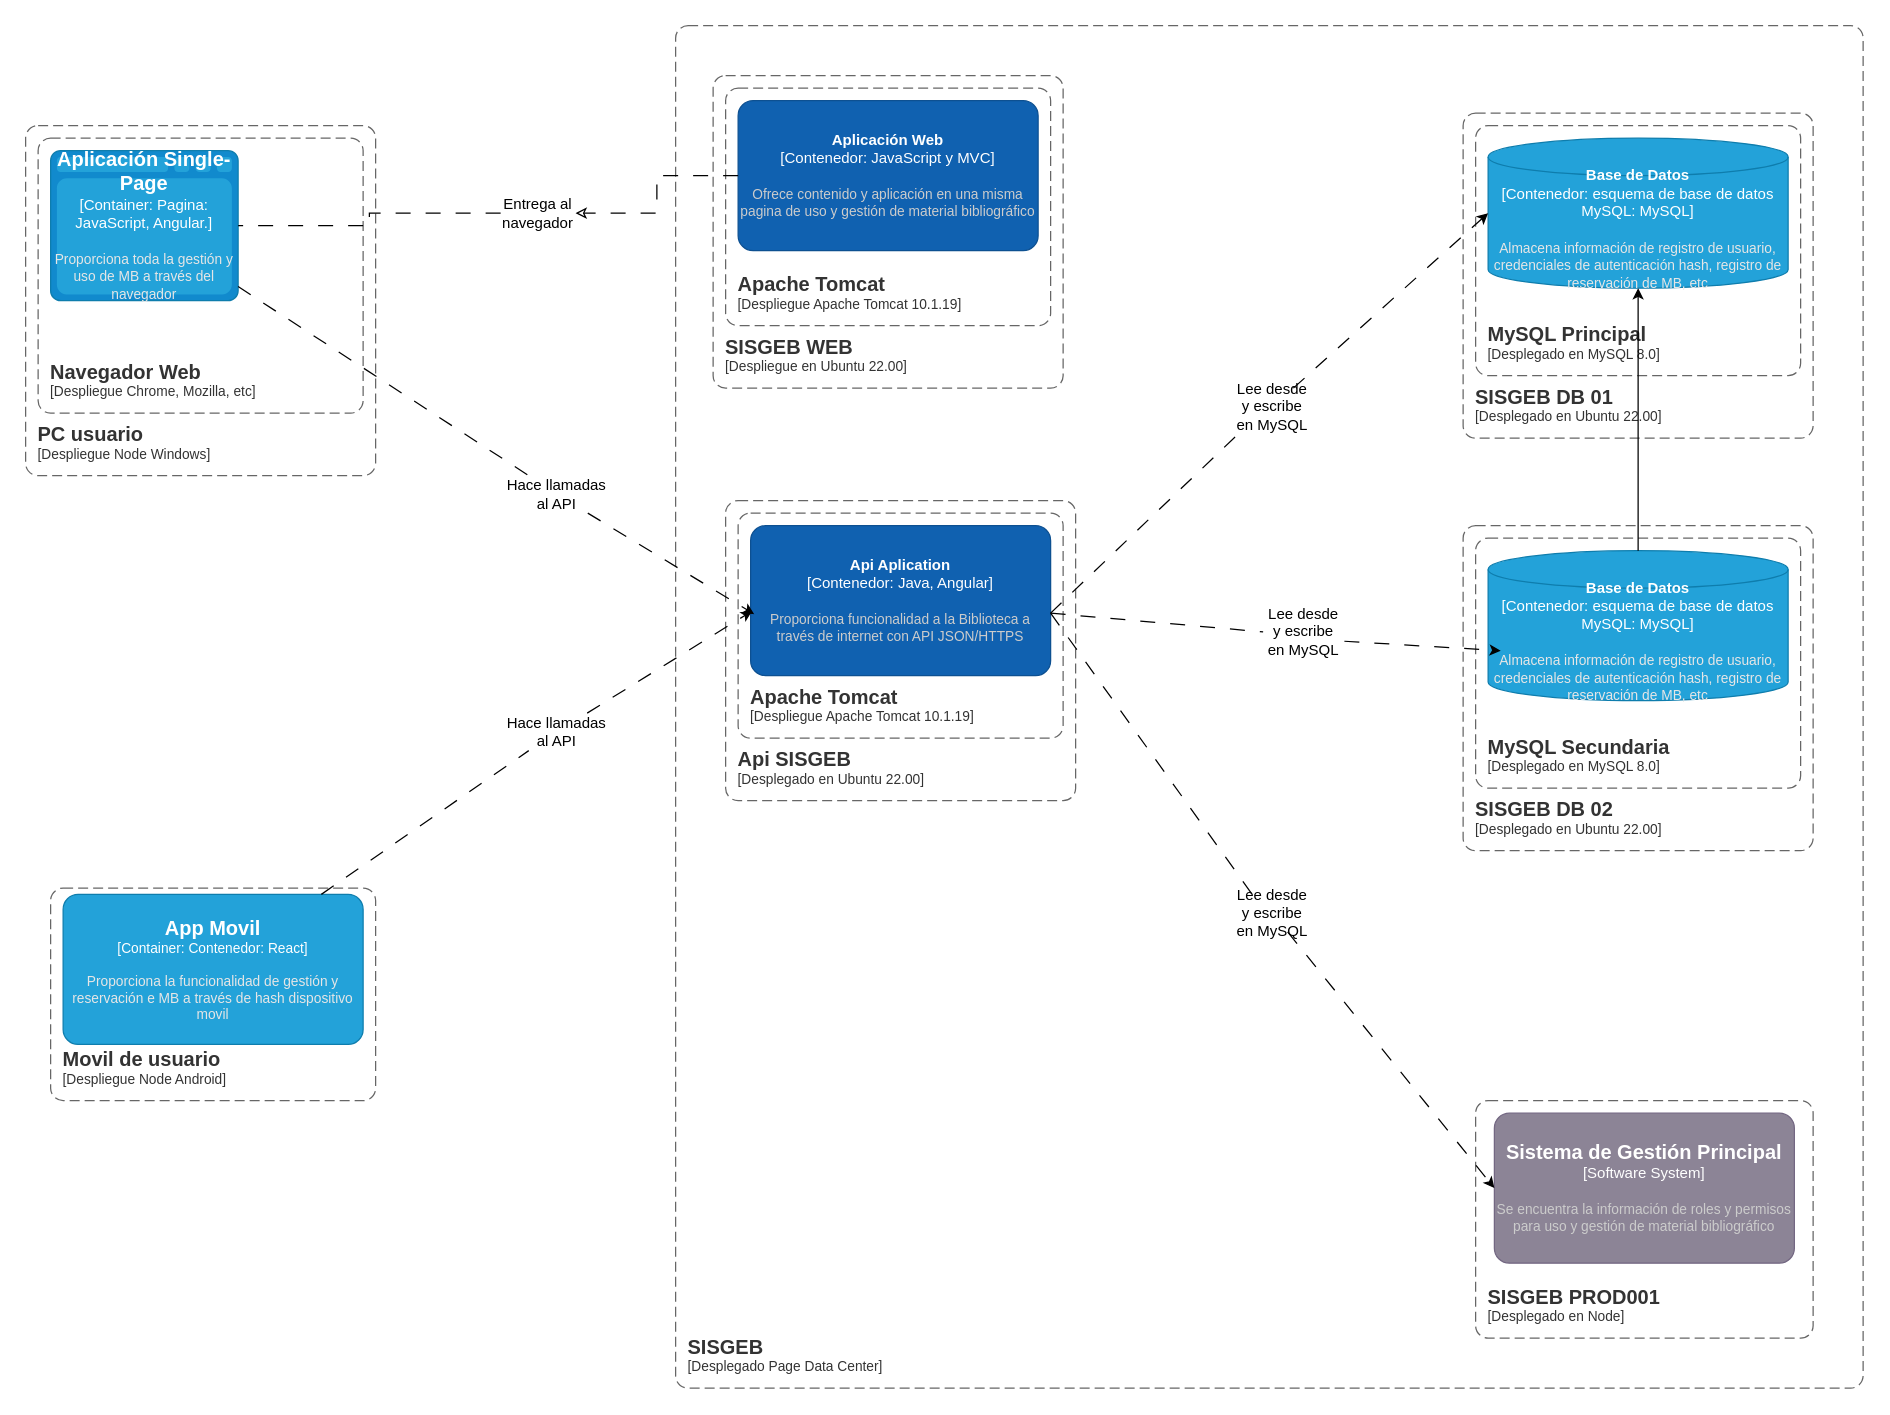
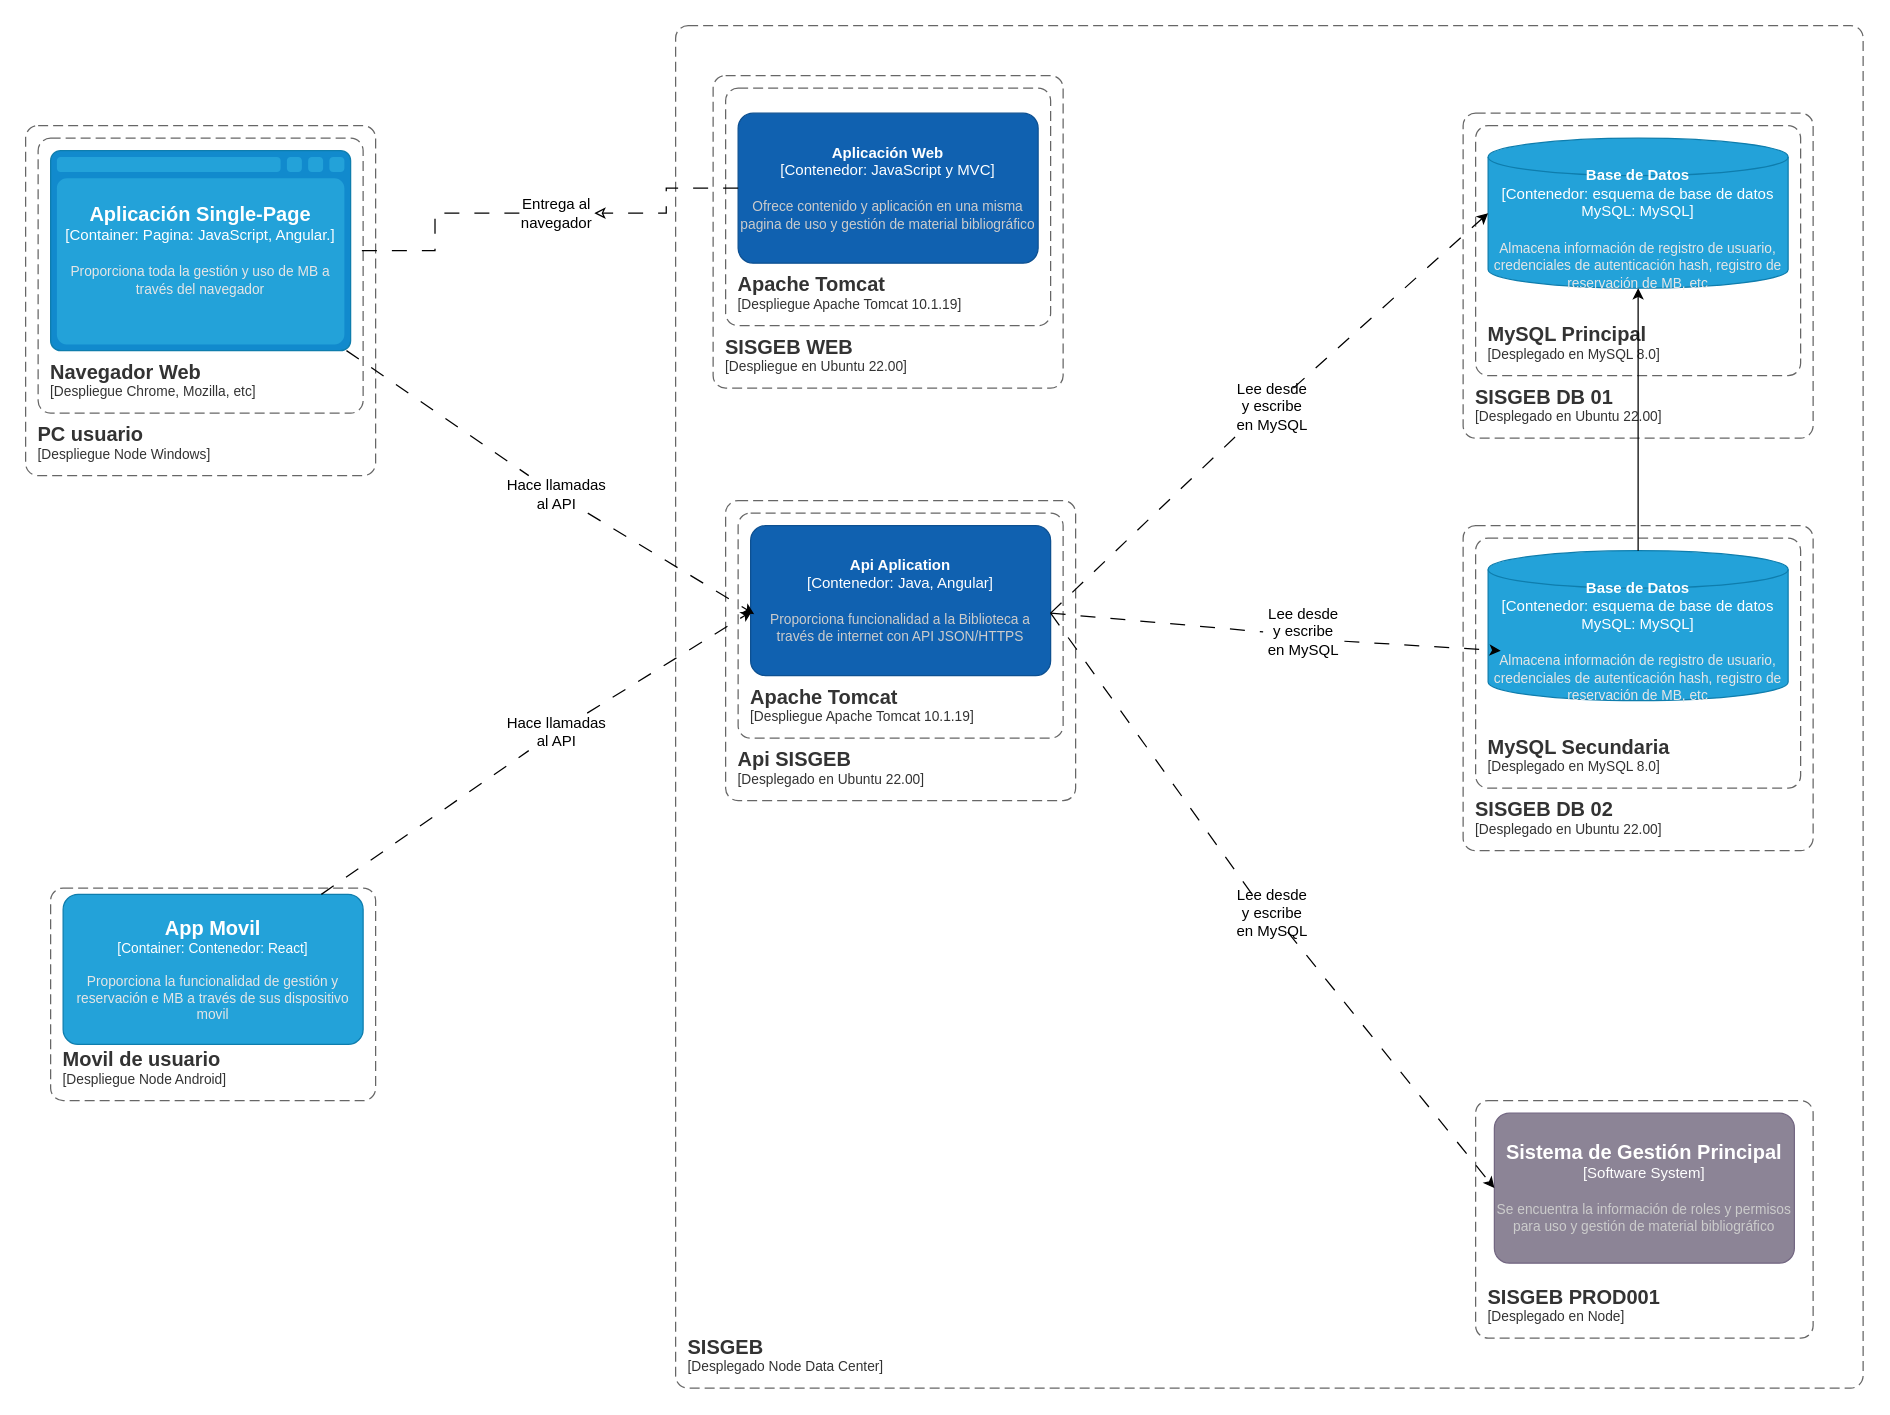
node "Aplicación Web [Contenedor: JavaScript y MVC] Ofrece contenido y aplicación en una misma pagina de uso y gestión de material bibliográfico": moved (888, 176) -> (888, 188)
node "Entrega al navegador": moved (538, 213) -> (557, 213)
node "Aplicación Single-Page [Container: Pagina: JavaScript, Angular.] Proporciona toda la gestión y uso de MB a través del navegador": size 188x150 -> 300x200
node "App Movil [Container: Contenedor: React] Proporciona la funcionalidad de gestión y reservación e MB a través de hash dispositivo movil": label "App Movil [Container: Contenedor: React] Proporciona la funcionalidad de gestión y reservación e MB a través de hash dispositivo movil" -> "App Movil [Container: Contenedor: React] Proporciona la funcionalidad de gestión y reservación e MB a través de sus dispositivo movil"
node "SISGEB [Desplegado Page Data Center]": label "SISGEB [Desplegado Page Data Center]" -> "SISGEB [Desplegado Node Data Center]"
